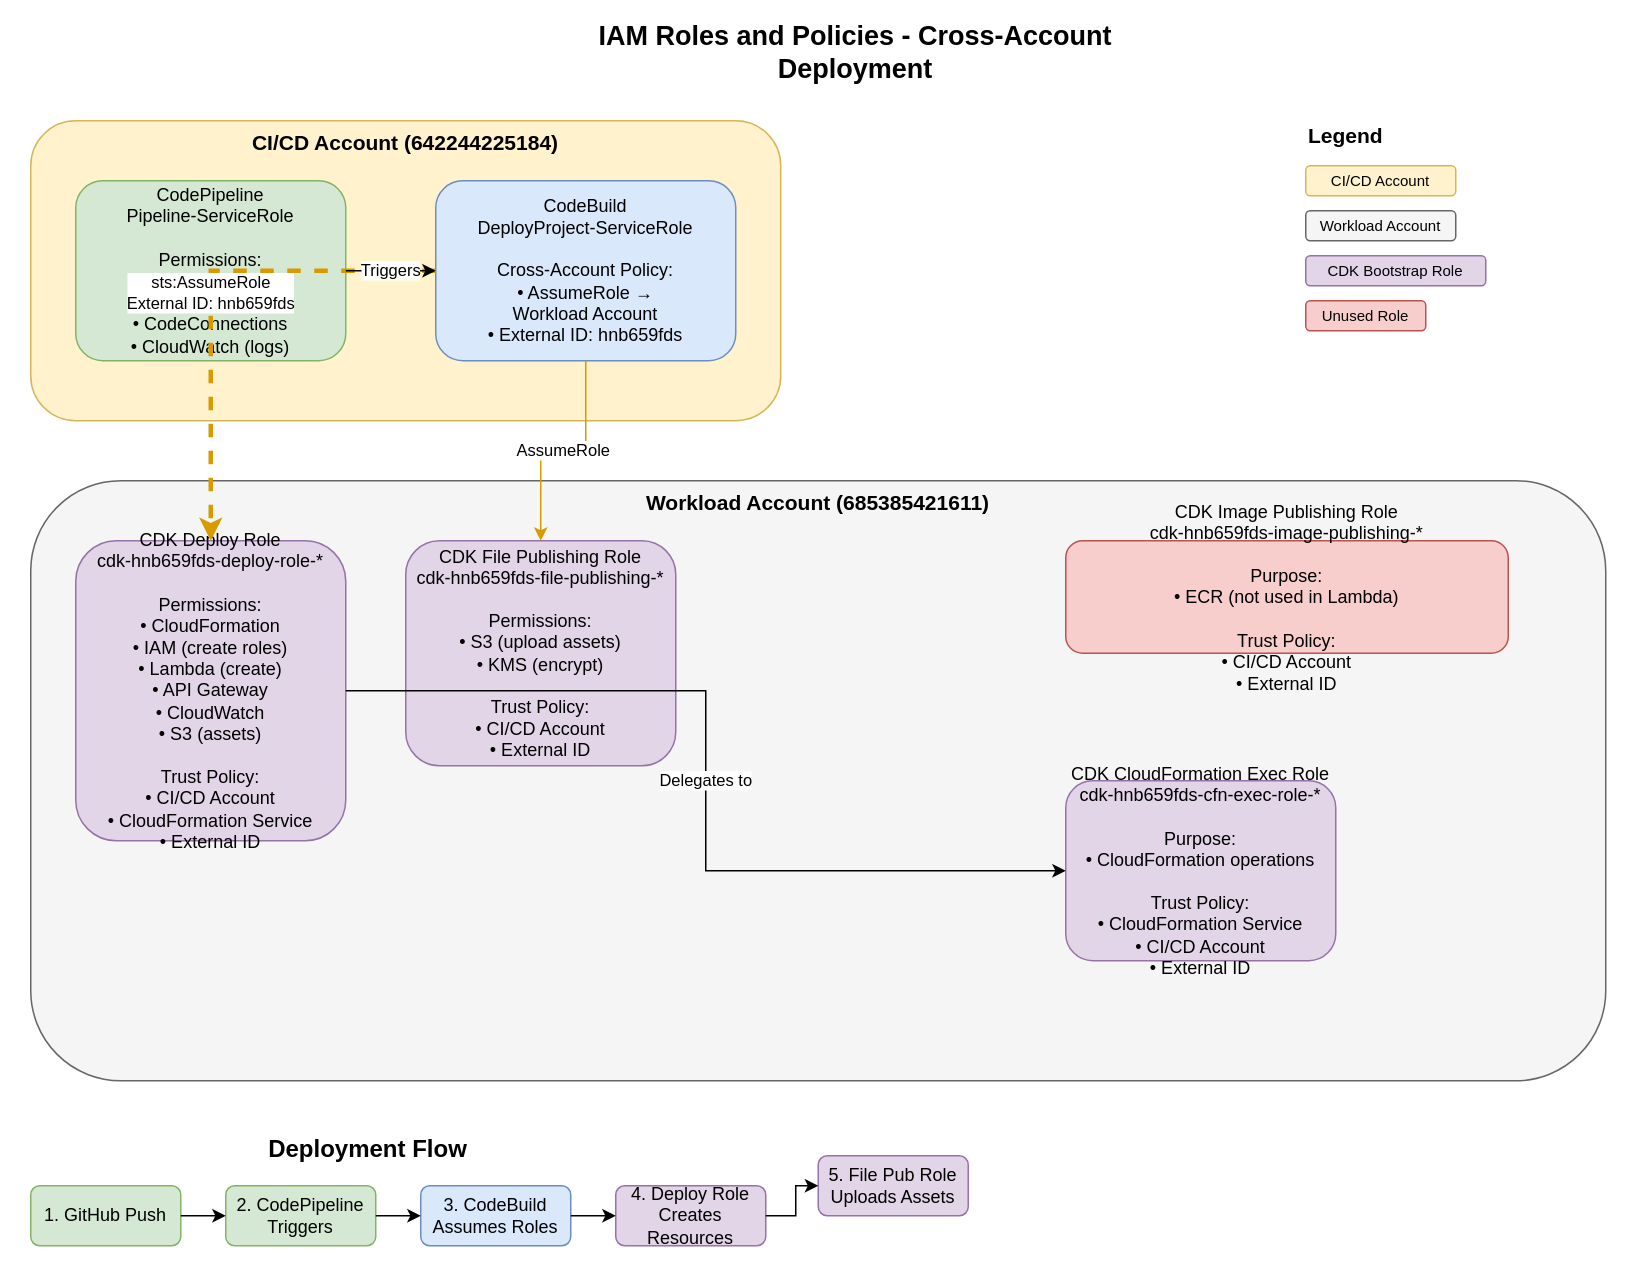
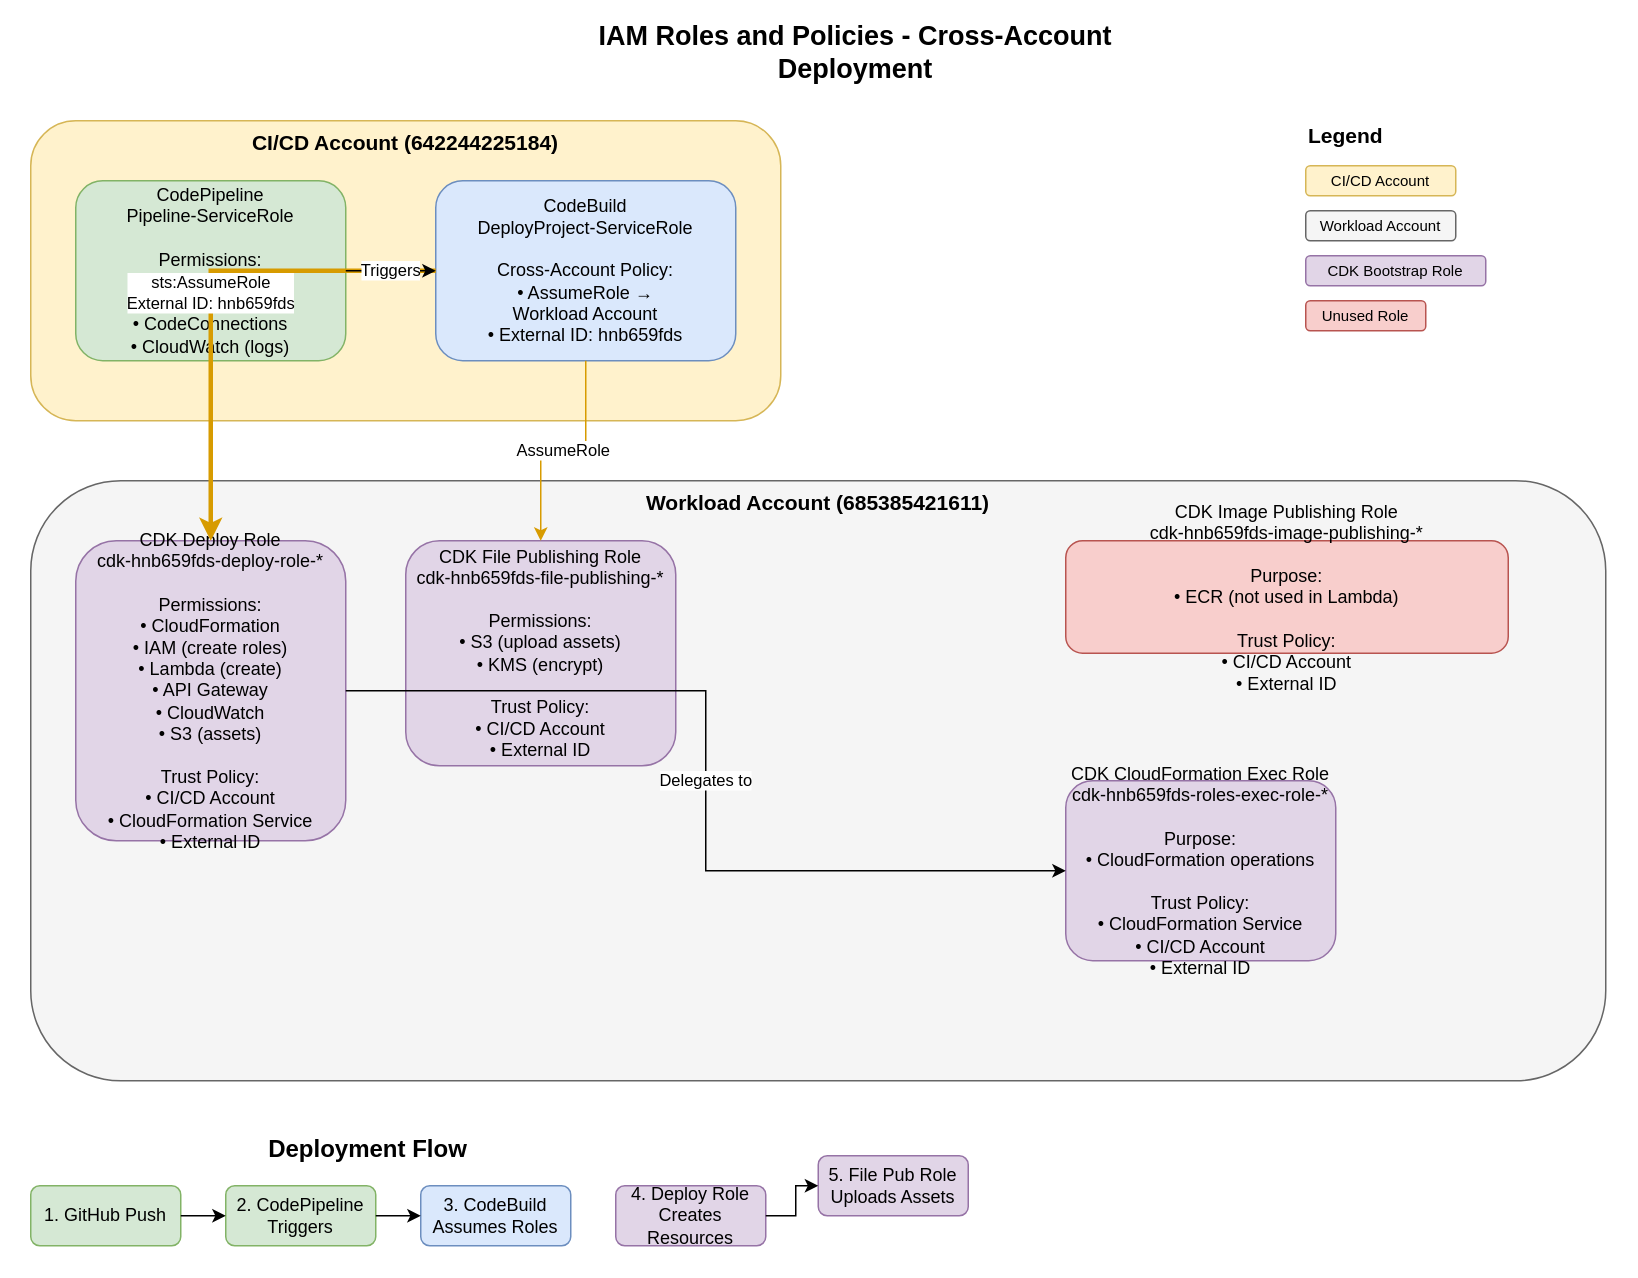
edge "CodeBuild DeployProject-ServiceRole Cross-Account Policy: • AssumeRole → Workload Account • External ID: hnb659fds" -> "CDK Deploy Role cdk-hnb659fds-deploy-role-* Permissions: • CloudFormation • IAM (create roles) • Lambda (create) • API Gateway • CloudWatch • S3 (assets) Trust Policy: • CI/CD Account • CloudFormation Service • External ID": style dashed -> solid
node "CDK CloudFormation Exec Role cdk-hnb659fds-cfn-exec-role-* Purpose: • CloudFormation operations Trust Policy: • CloudFormation Service • CI/CD Account • External ID": label "CDK CloudFormation Exec Role cdk-hnb659fds-cfn-exec-role-* Purpose: • CloudFormation operations Trust Policy: • CloudFormation Service • CI/CD Account • External ID" -> "CDK CloudFormation Exec Role cdk-hnb659fds-roles-exec-role-* Purpose: • CloudFormation operations Trust Policy: • CloudFormation Service • CI/CD Account • External ID"
edge "3. CodeBuild Assumes Roles" -> "4. Deploy Role Creates Resources": removed
